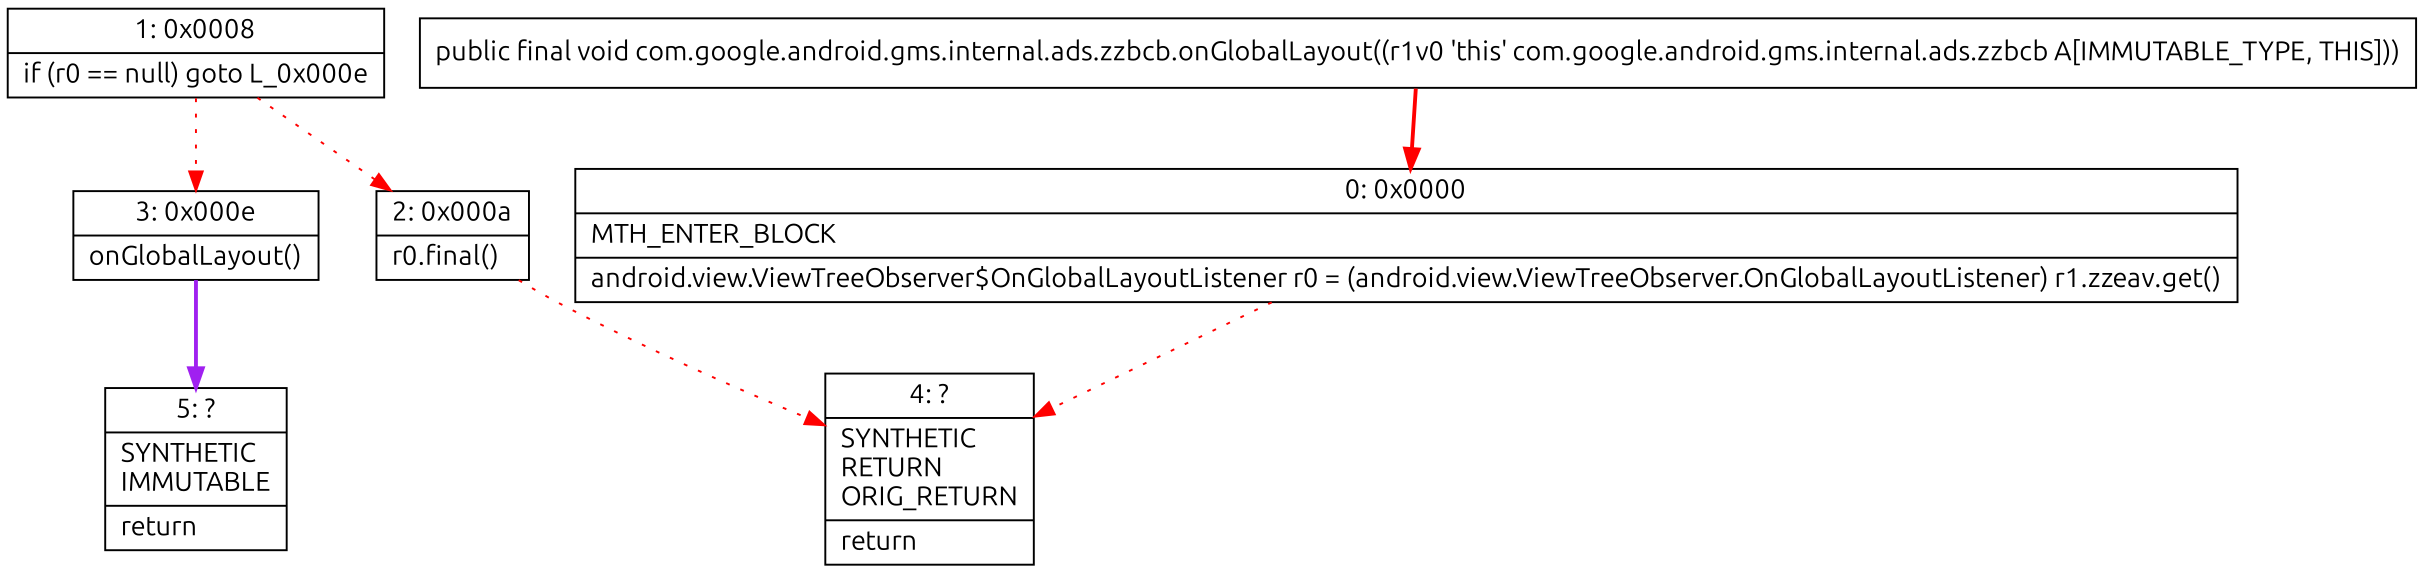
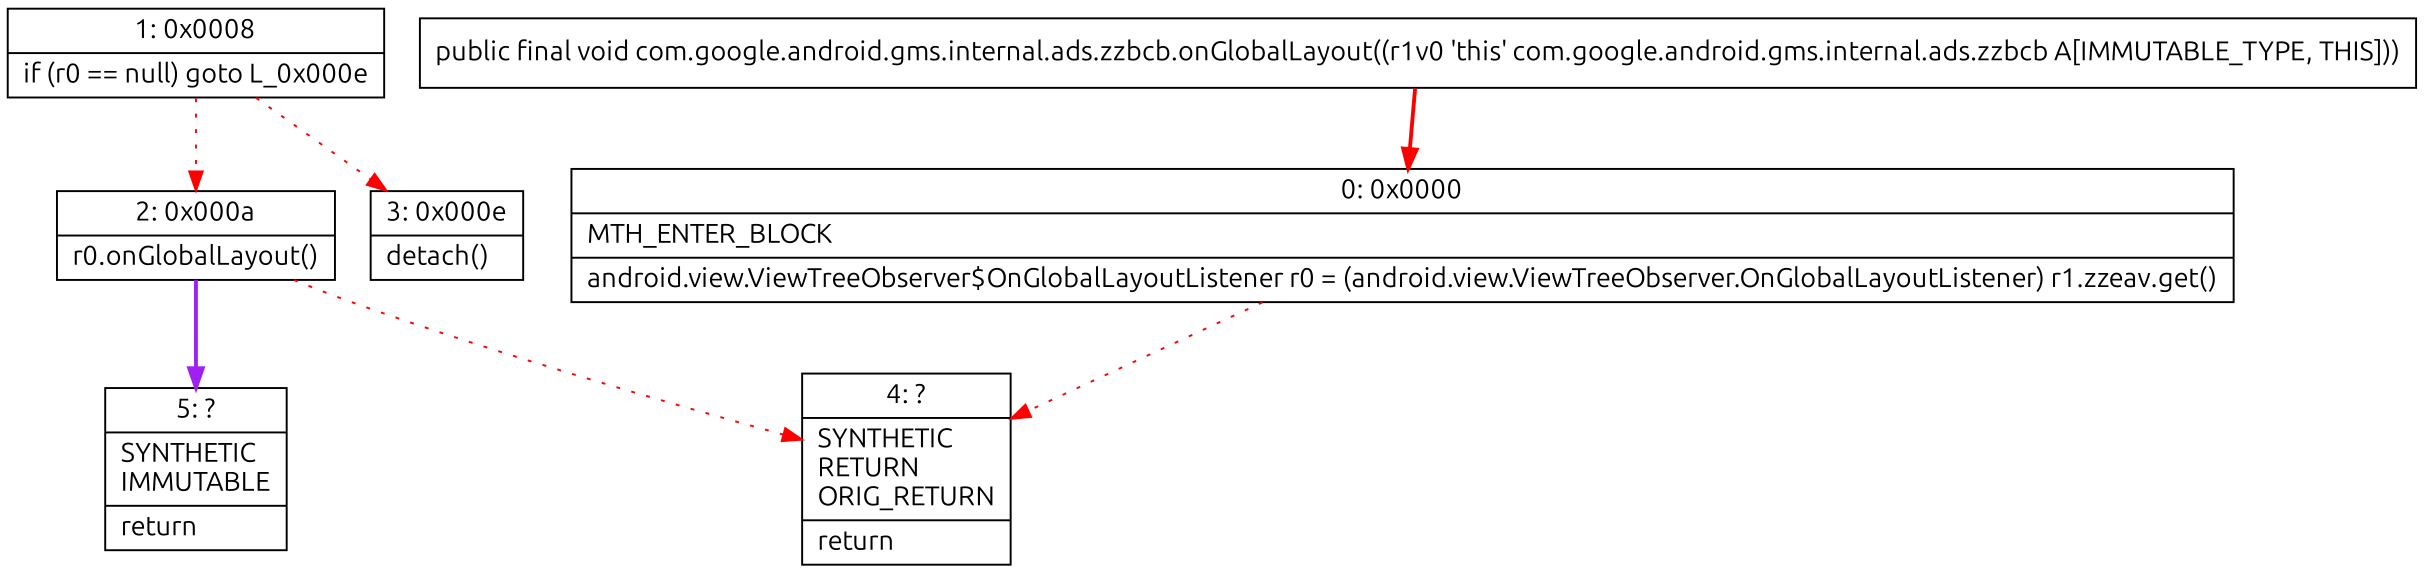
node "3: 0x000e": text "onGlobalLayout()" -> "detach()"
node "2: 0x000a": text "r0.final()" -> "r0.onGlobalLayout()"
edge "3: 0x000e" -> "5: ?": now "2: 0x000a" -> "5: ?"
